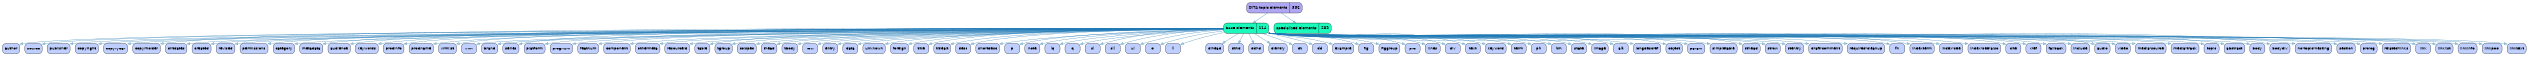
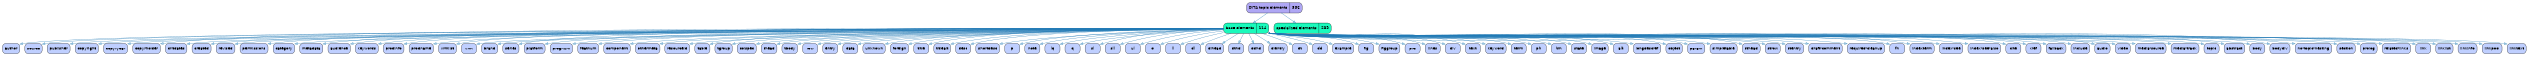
node "dl": added
